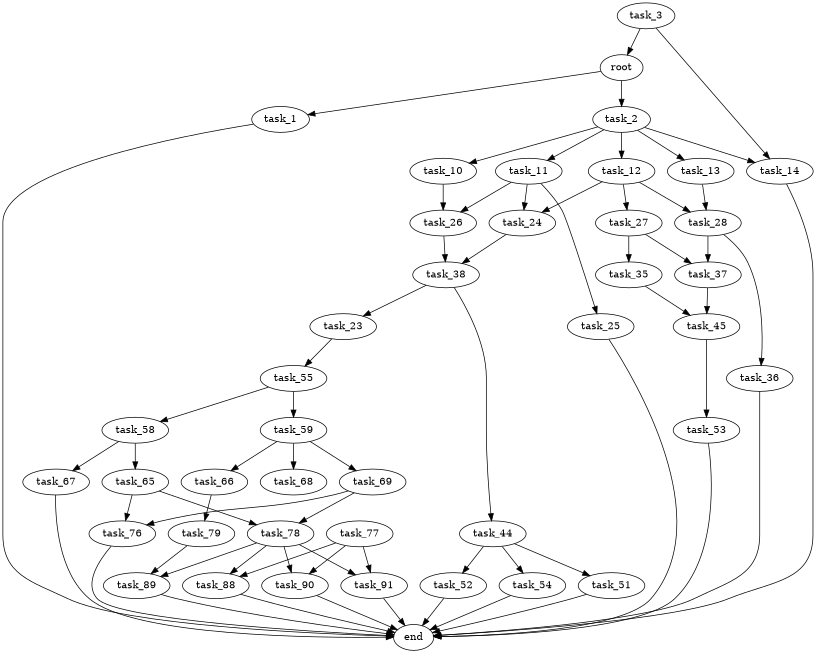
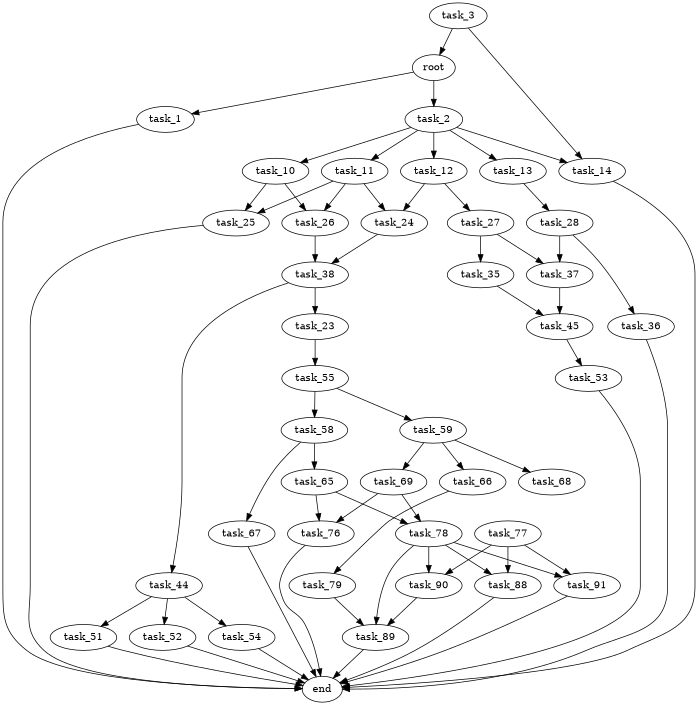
edge "task_10" -> "task_25": added
edge "task_12" -> "task_28": removed
edge "task_90" -> "end": now "task_90" -> "task_89"
